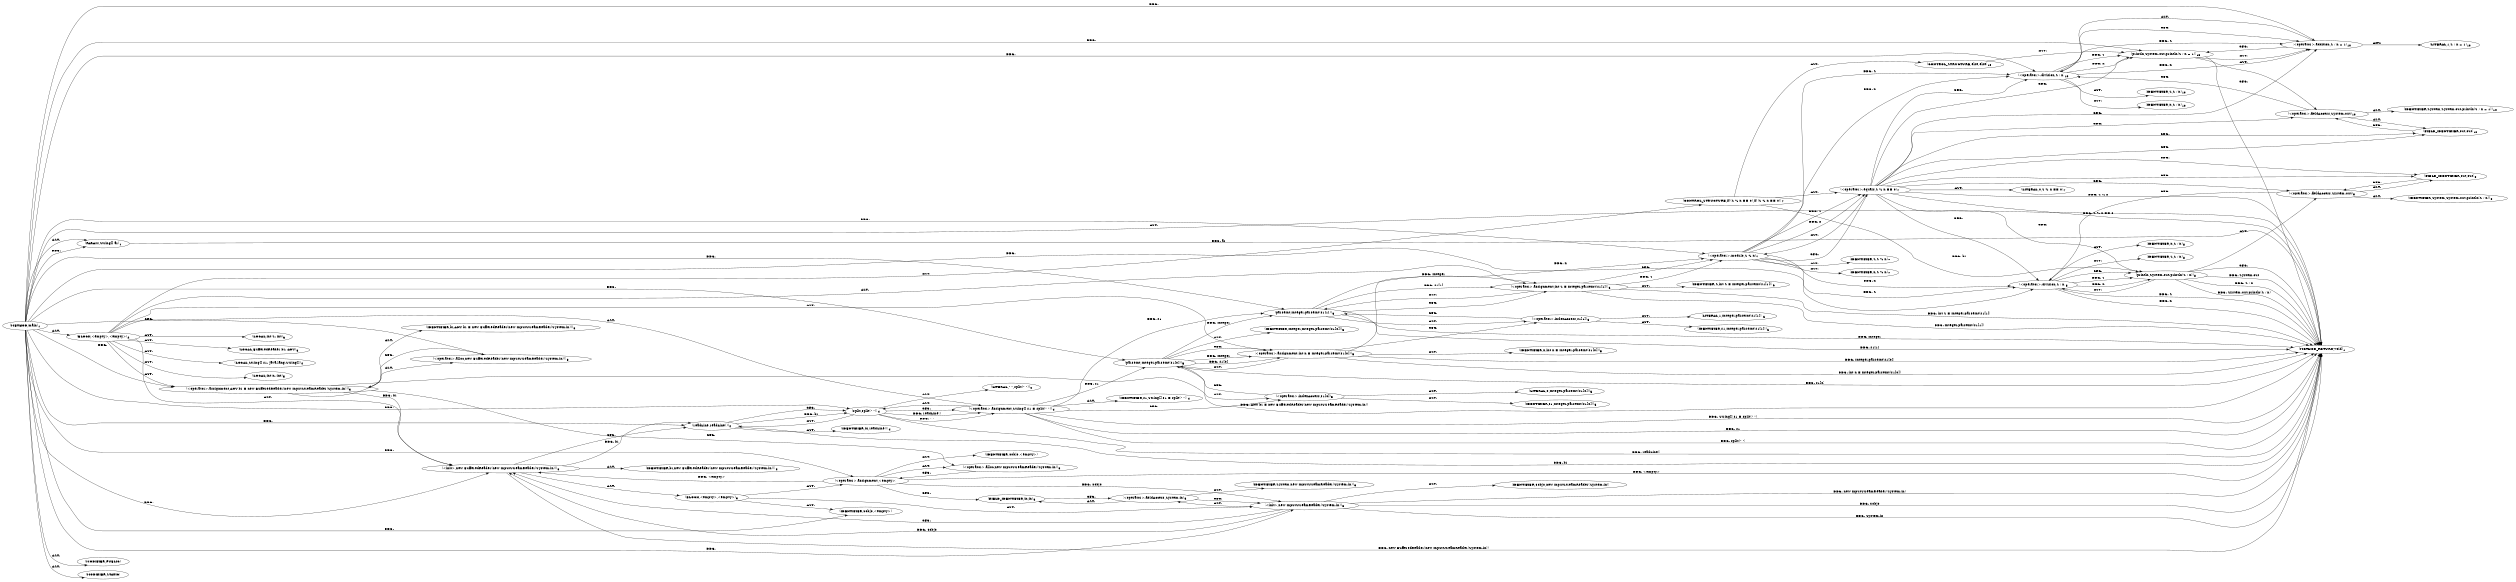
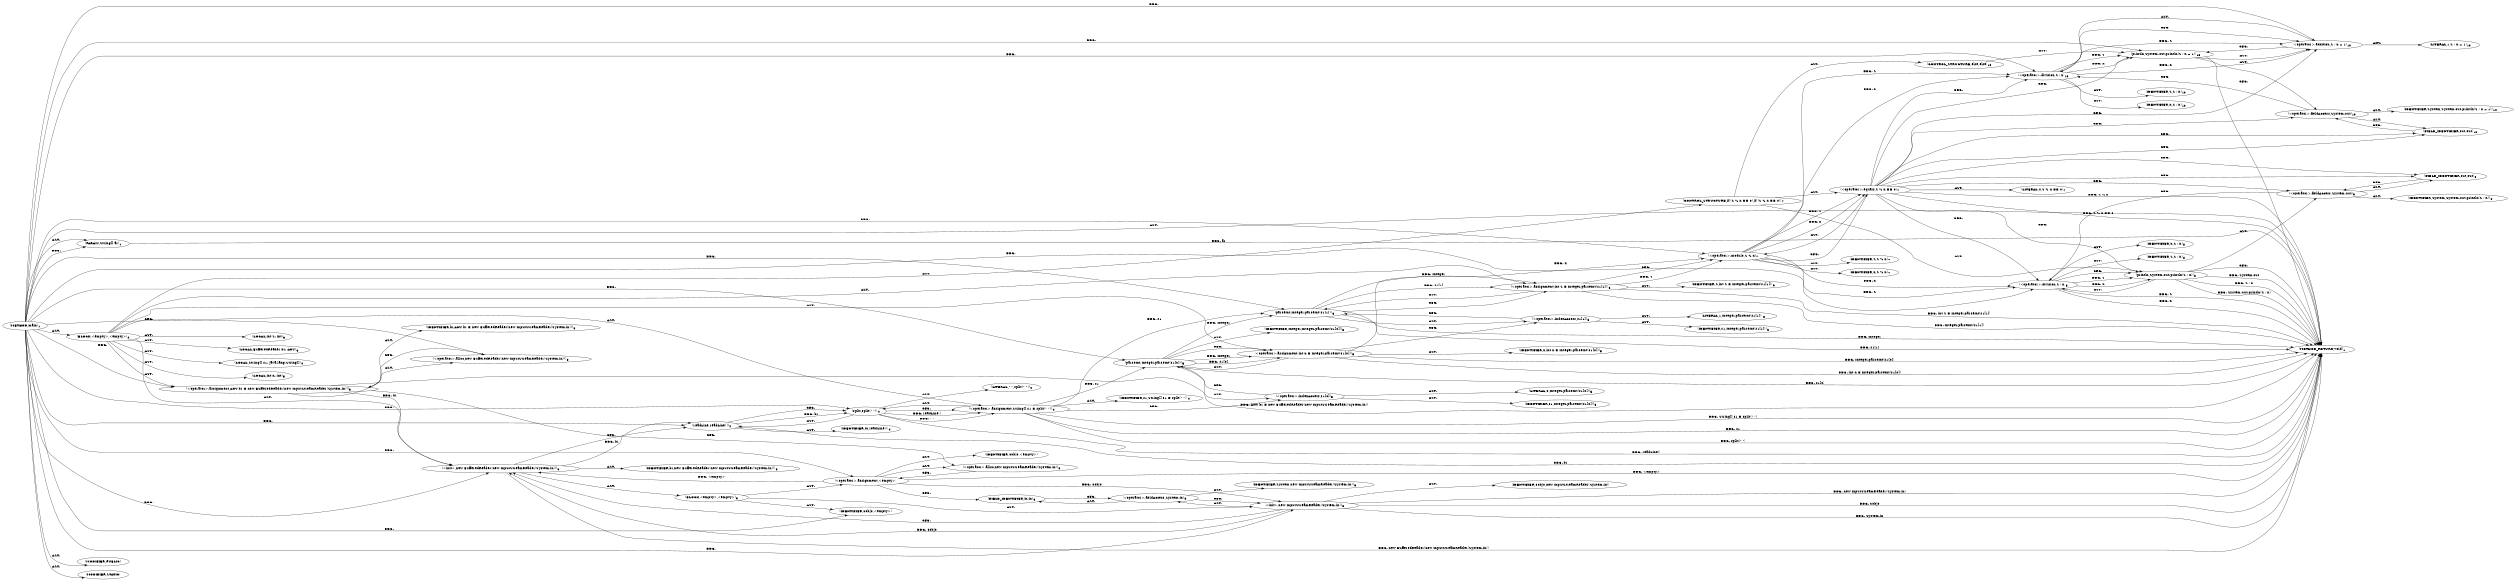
edge "(CONTROL_STRUCTURE,if (S % n == 0),if (S % n == 0))" -> "(println,System.out.println(S / n))": label "DDG: br" -> "AST: "
